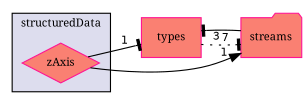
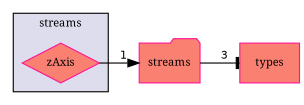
cluster "structuredData": label "structuredData" -> "streams"
edge "types" -> "streams": removed
edge "zAxis" -> "types": removed
